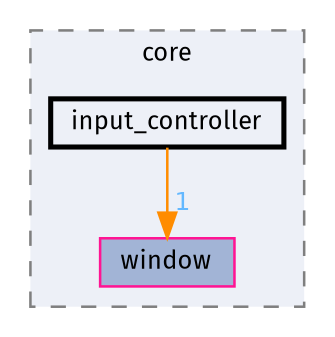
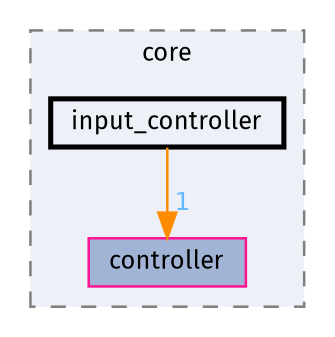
node "window": label "window" -> "controller"
